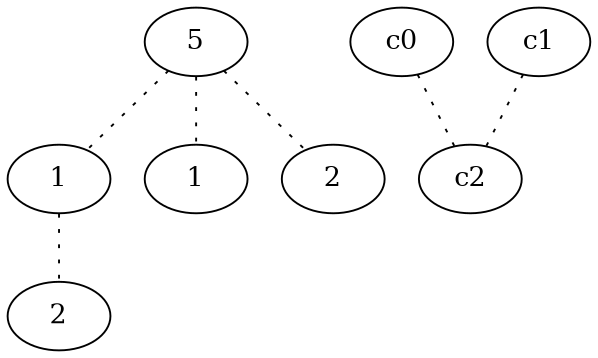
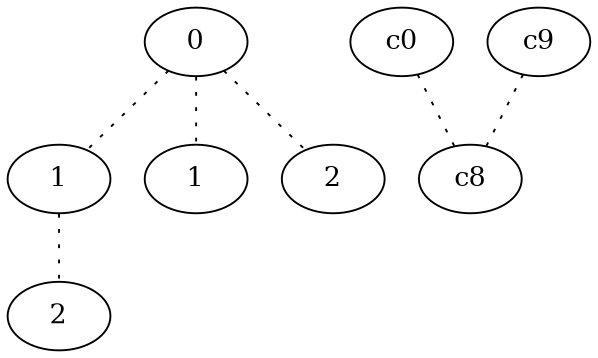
node "5": label "5" -> "0"
node "c1": label "c1" -> "c9"
node "c2": label "c2" -> "c8"
